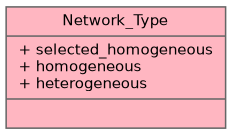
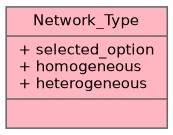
node "Network_Type": text "+ selected_homogeneous" -> "+ selected_option"
